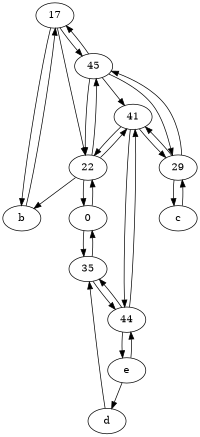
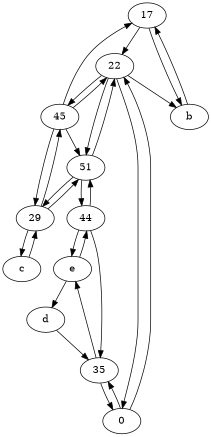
edge "17" -> "45": removed
node "41": label "41" -> "51"
edge "35" -> "44": now "35" -> "e"
